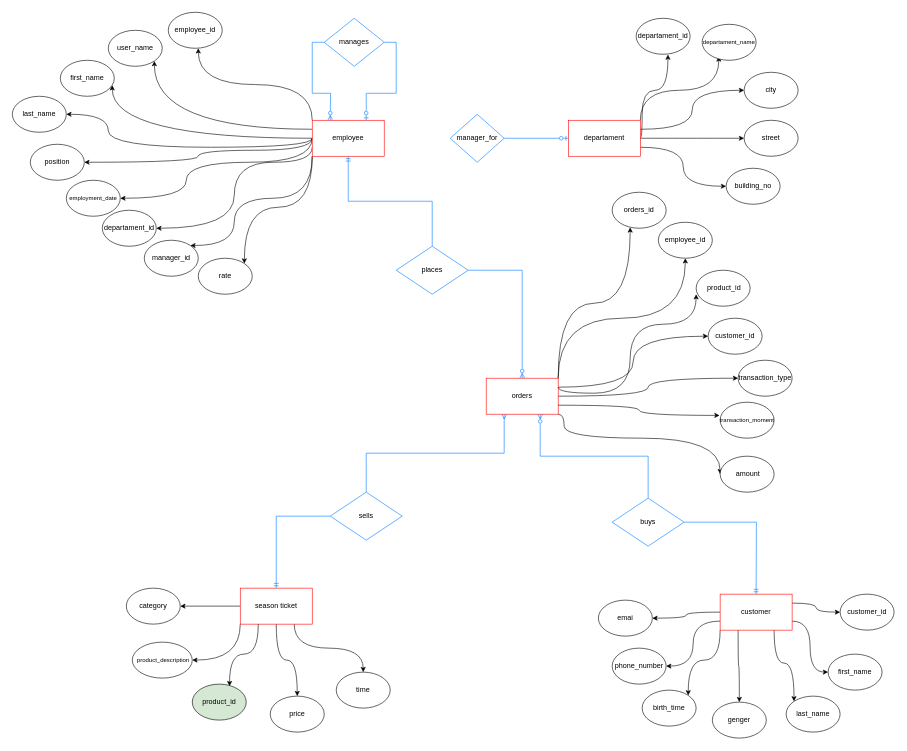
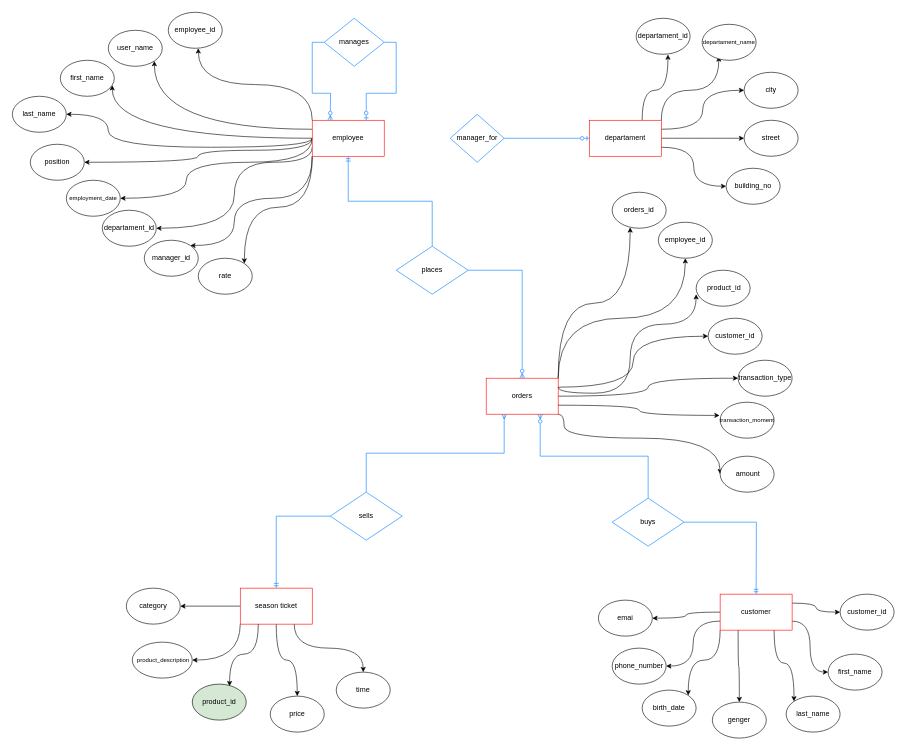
node "departament": moved (605, 138) -> (626, 138)
node "birth_time": label "birth_time" -> "birth_date"
